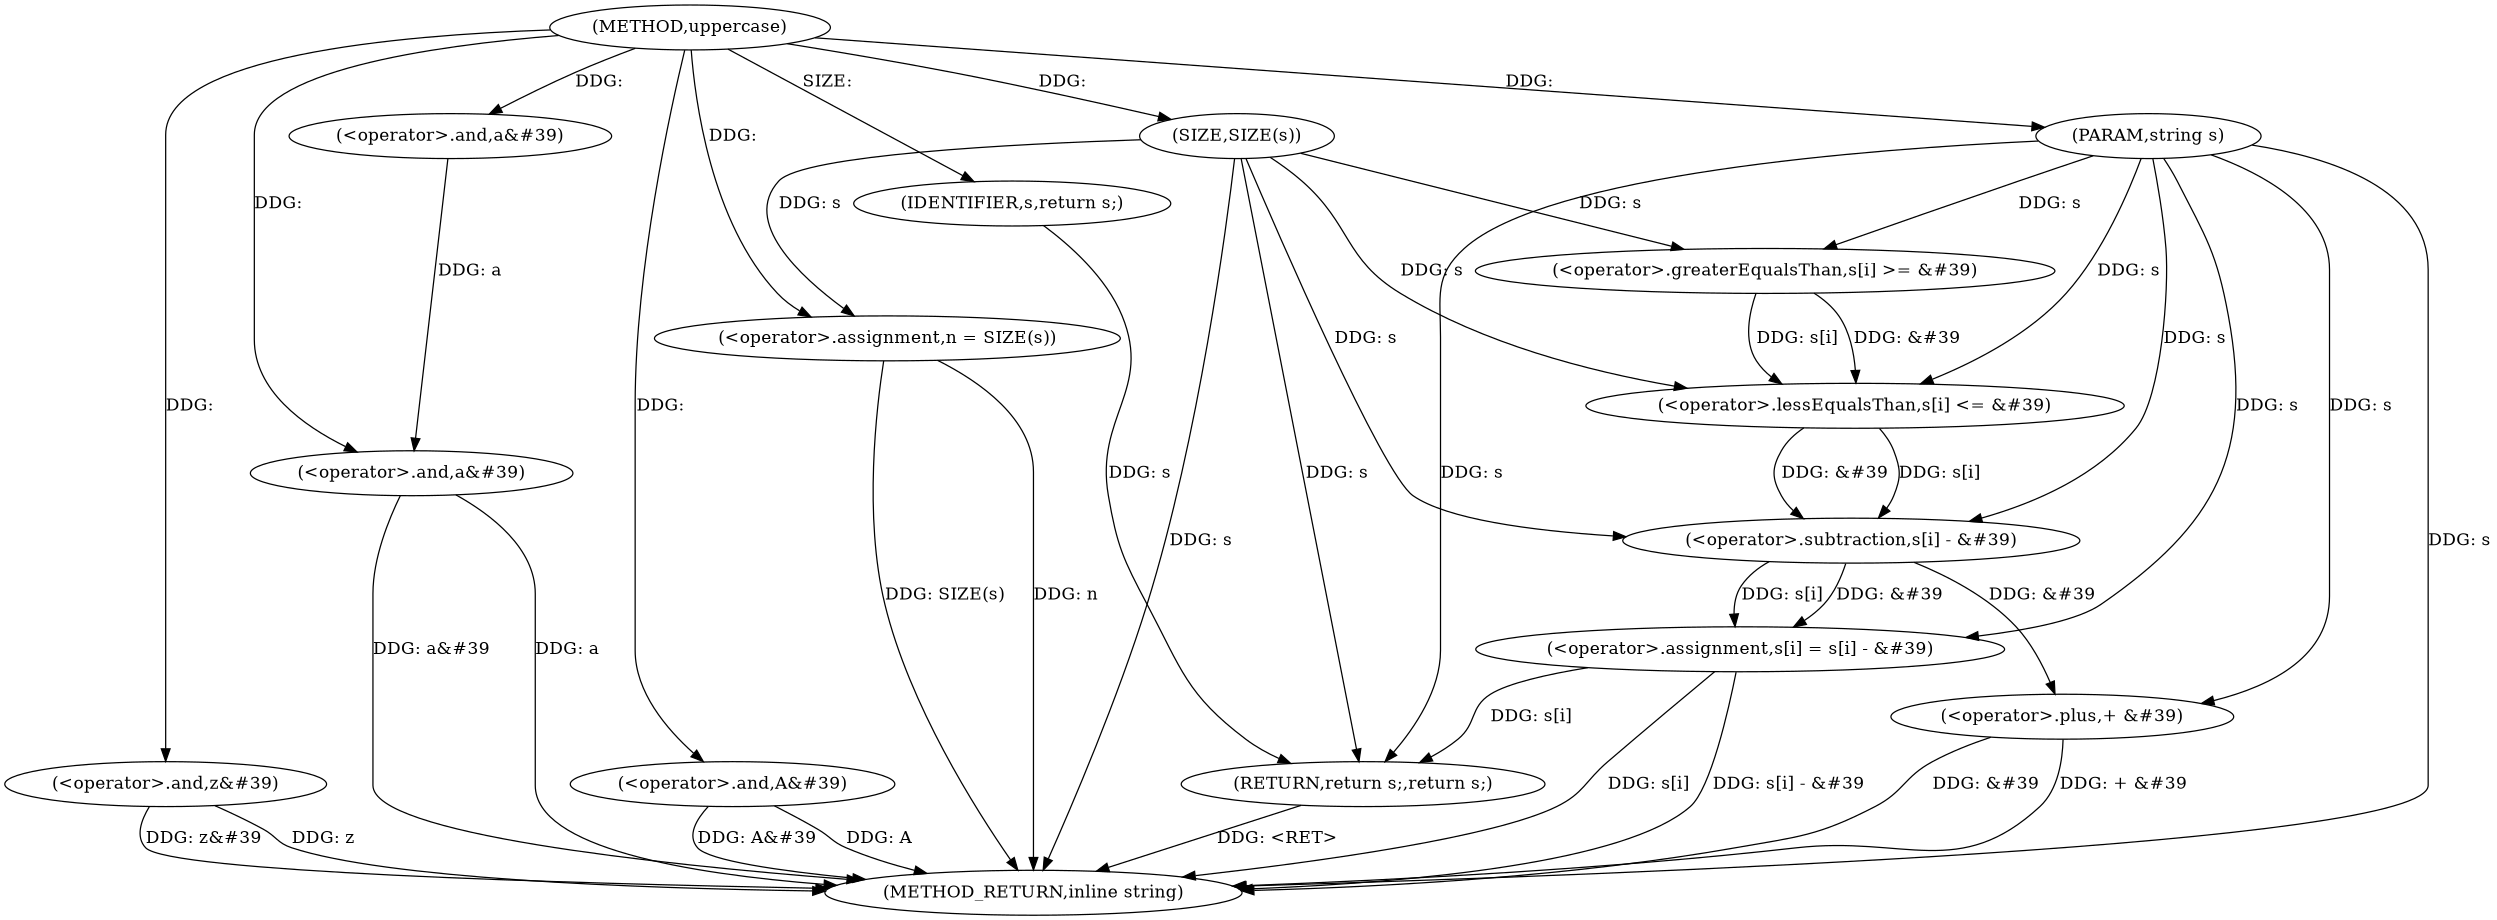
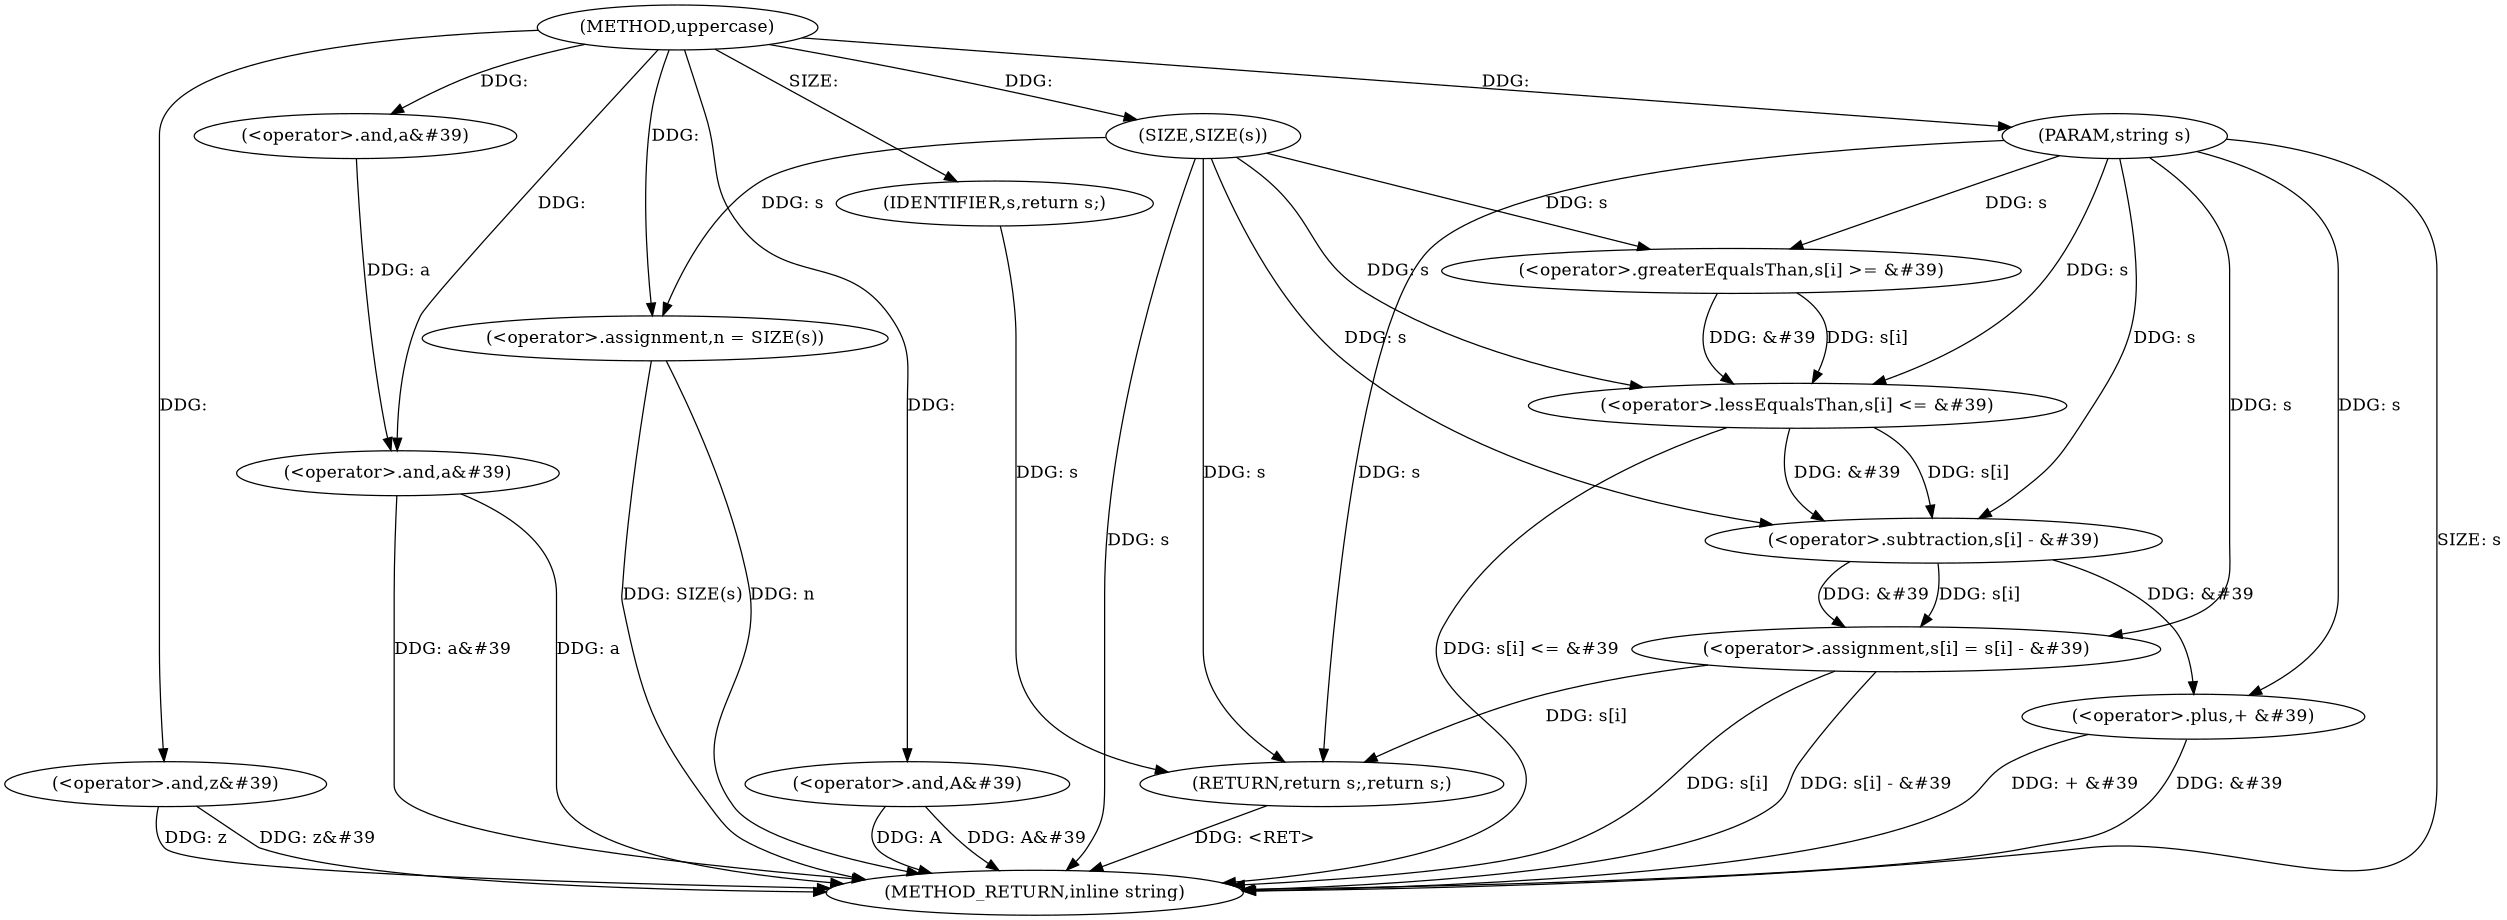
edge "(PARAM,string s)" -> "(METHOD_RETURN,inline string)": label "DDG: s" -> "SIZE: s"
edge "(<operator>.lessEqualsThan,s[i] <= &#39)" -> "(METHOD_RETURN,inline string)": added, label "DDG: s[i] <= &#39"
